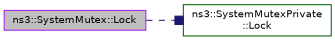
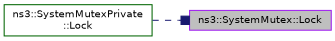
edge "ns3::SystemMutex::Lock" -> "ns3::SystemMutexPrivate ::Lock": reversed
